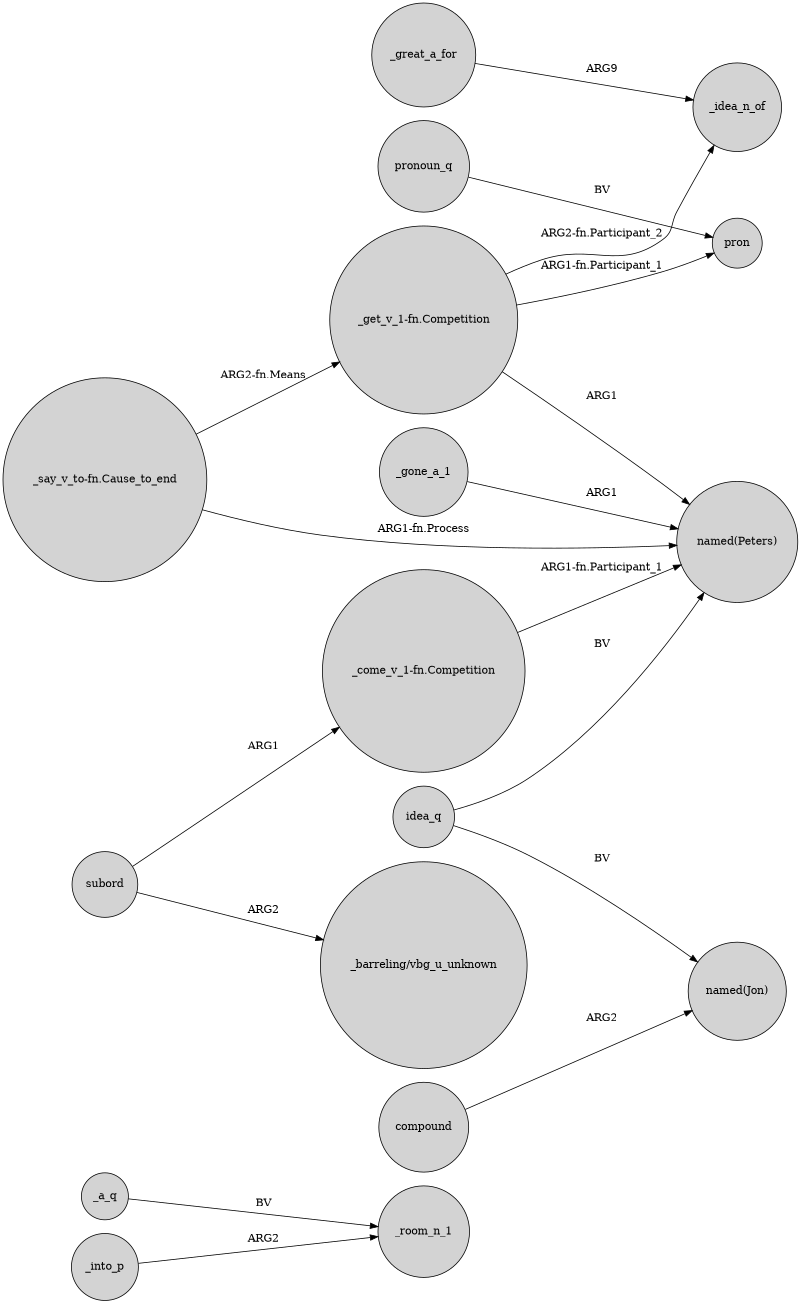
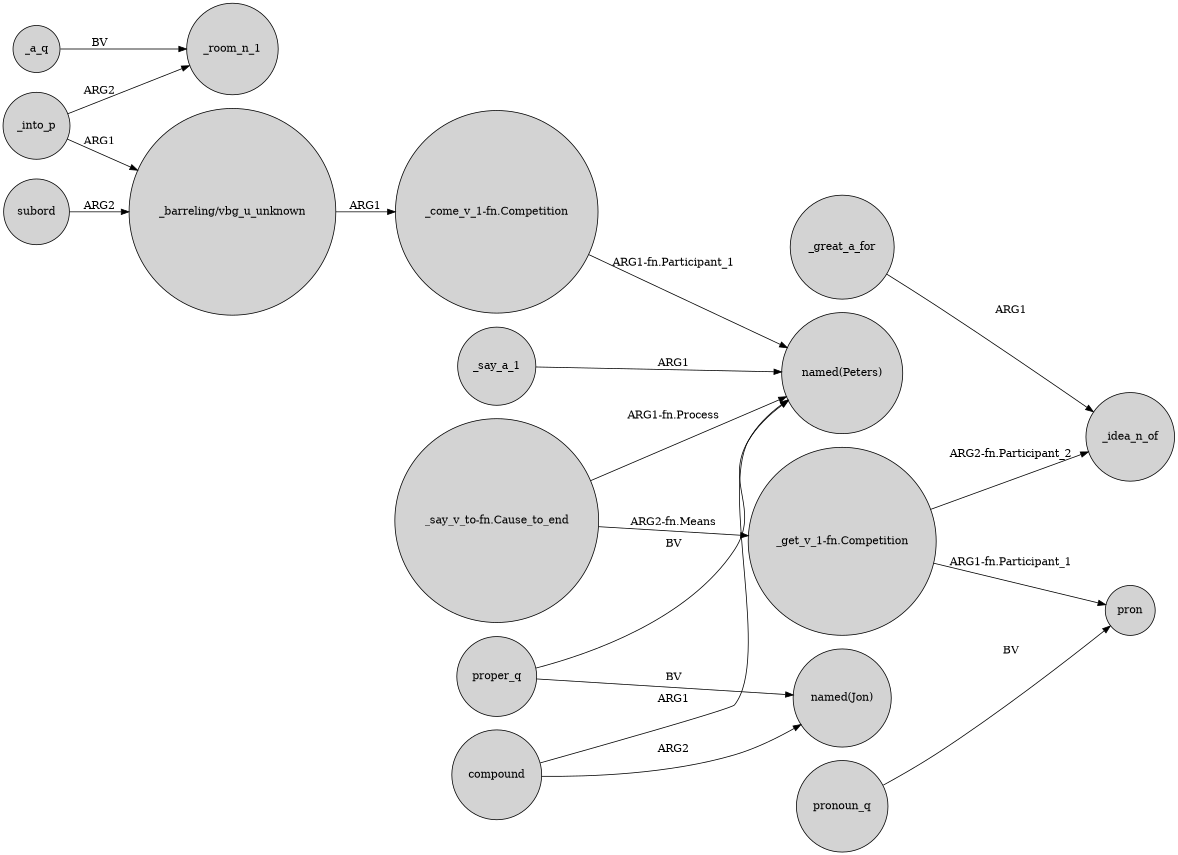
edge "_great_a_for" -> "_idea_n_of": label "ARG9" -> "ARG1"
edge "_into_p" -> "_barreling/vbg_u_unknown": added, label "ARG1"
edge "_get_v_1-fn.Competition" -> "named(Peters)": now "compound" -> "named(Peters)"
node "_gone_a_1": label "_gone_a_1" -> "_say_a_1"
edge "subord" -> "_come_v_1-fn.Competition": now "_barreling/vbg_u_unknown" -> "_come_v_1-fn.Competition"
node "idea_q": label "idea_q" -> "proper_q"
